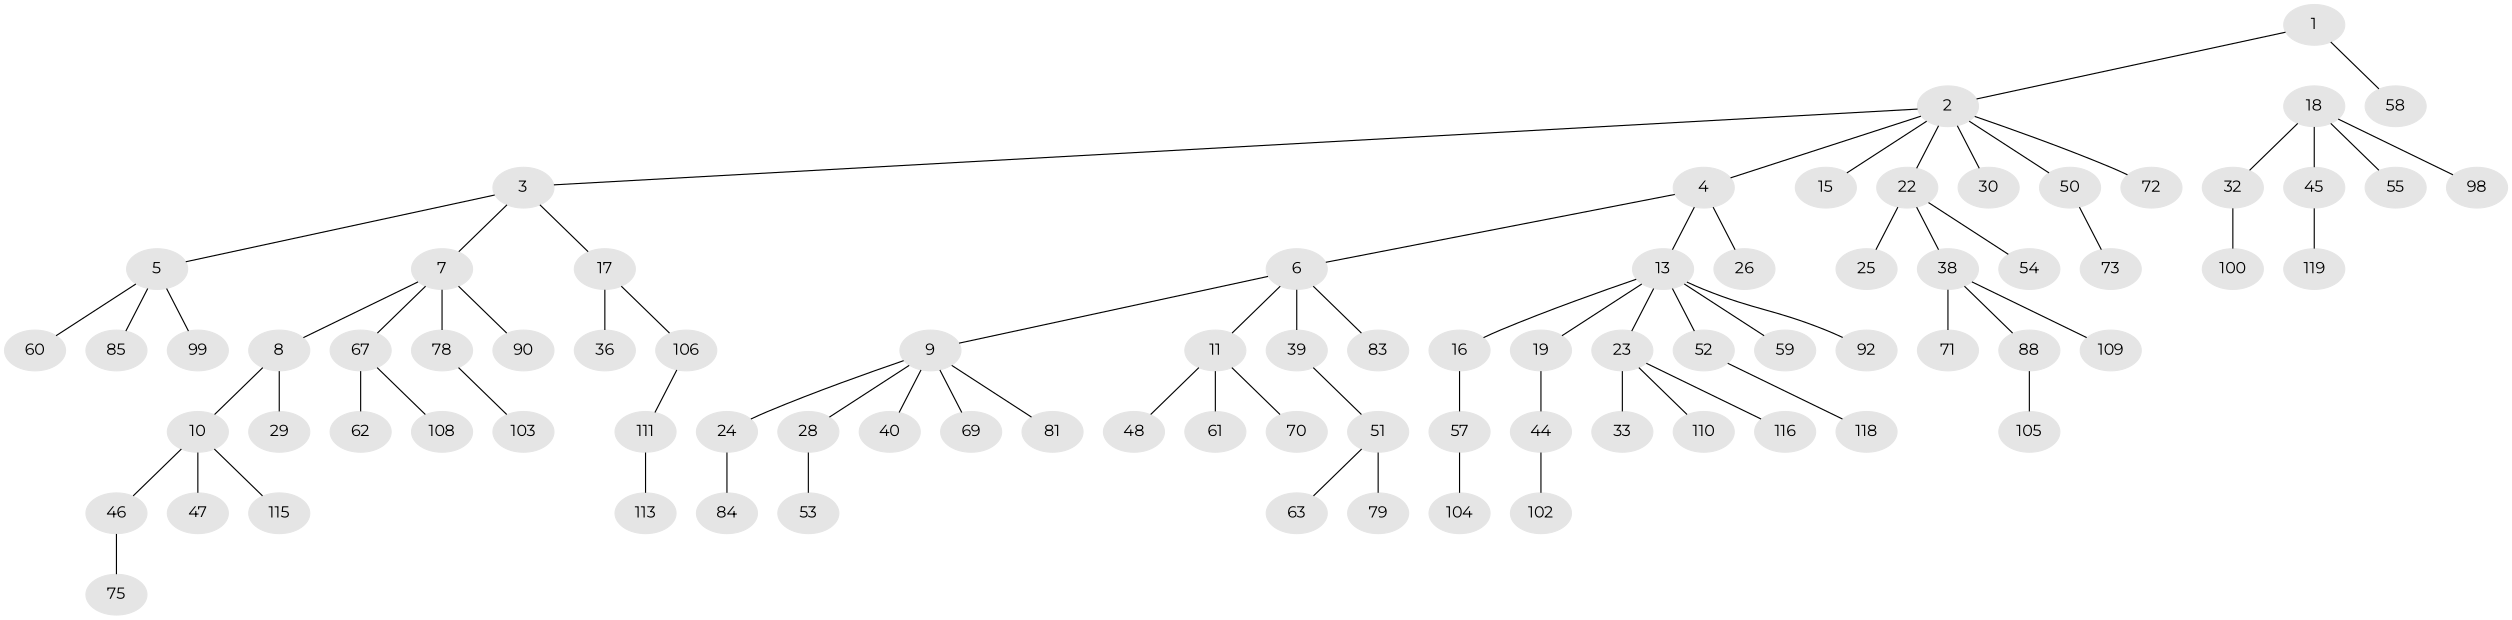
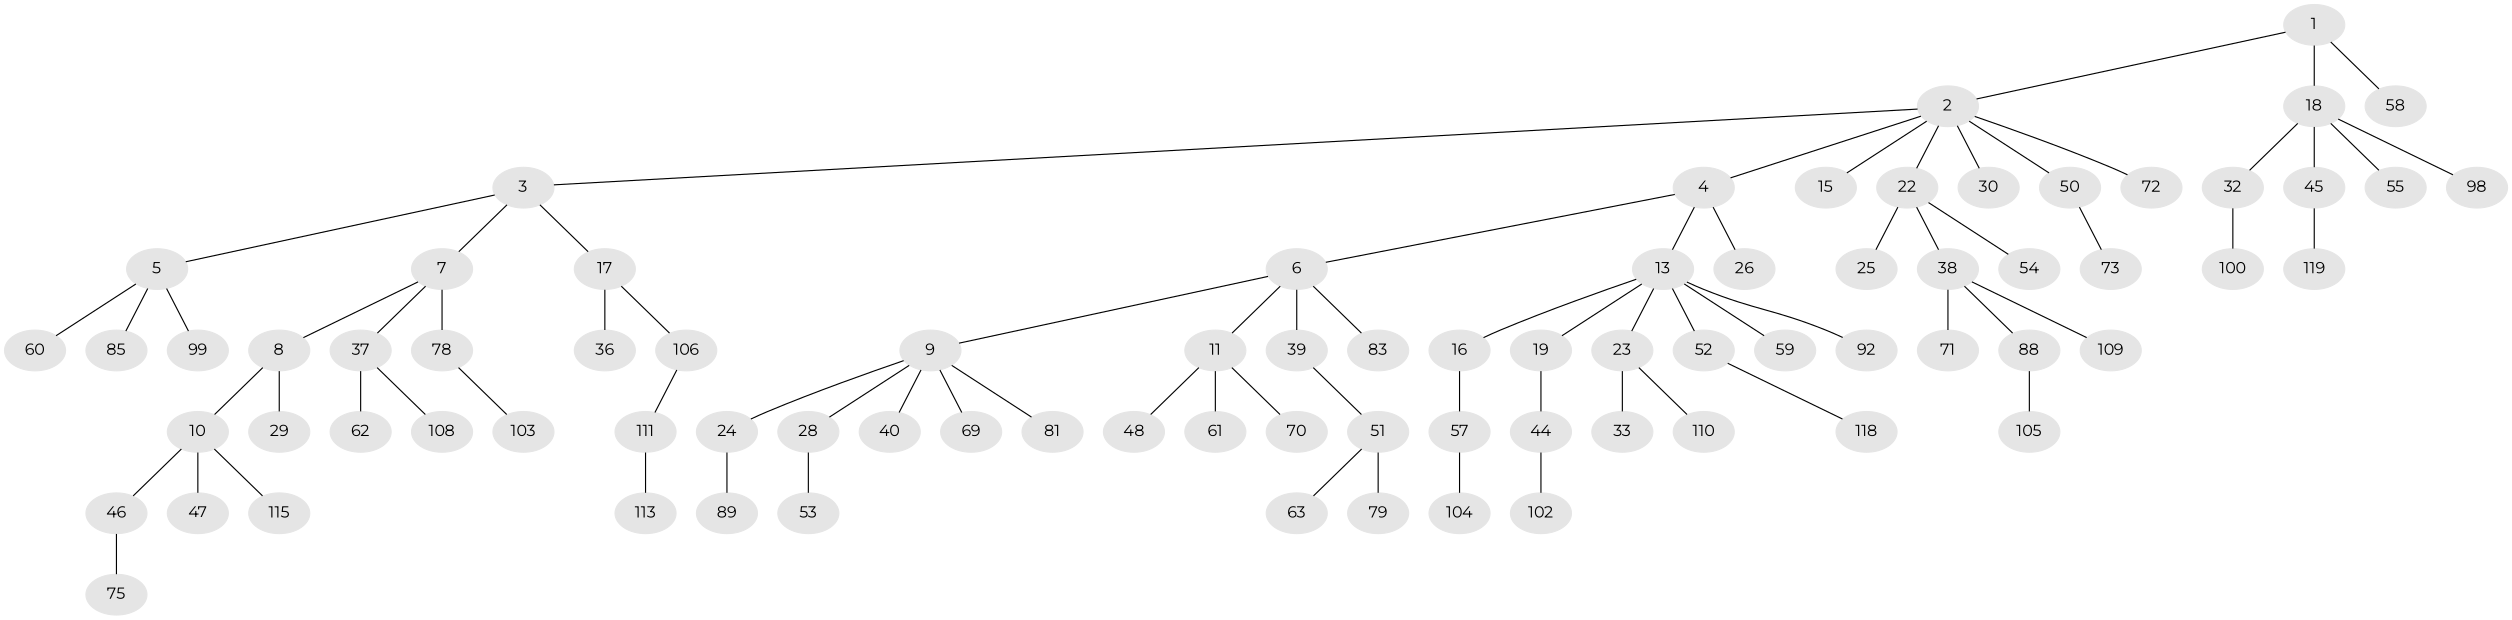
edge "1" -- "18": added
node "67": label "67" -> "37"
node "90": removed
node "116": removed
node "84": label "84" -> "89"
